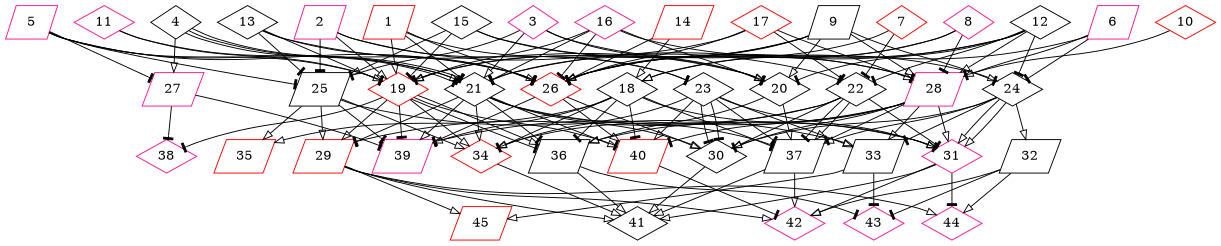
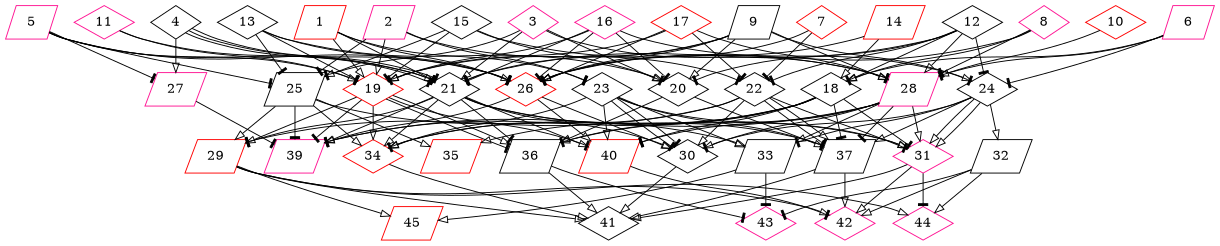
edge "12" -> "26": now "12" -> "18"
node "38": removed
